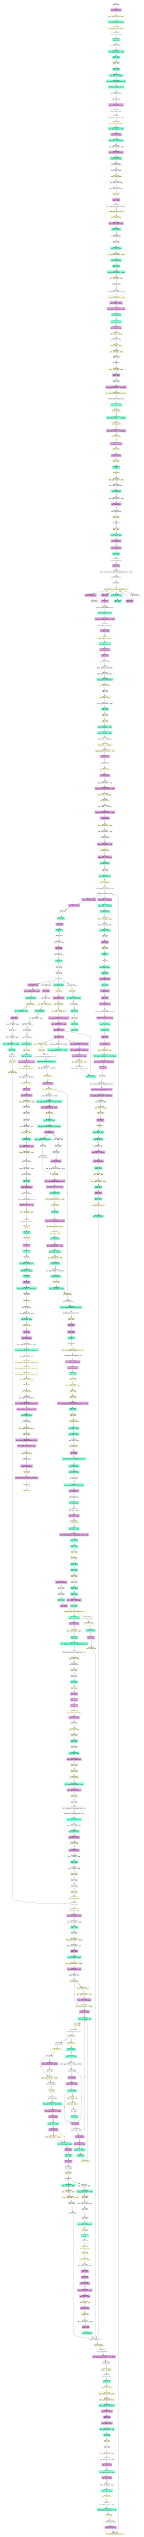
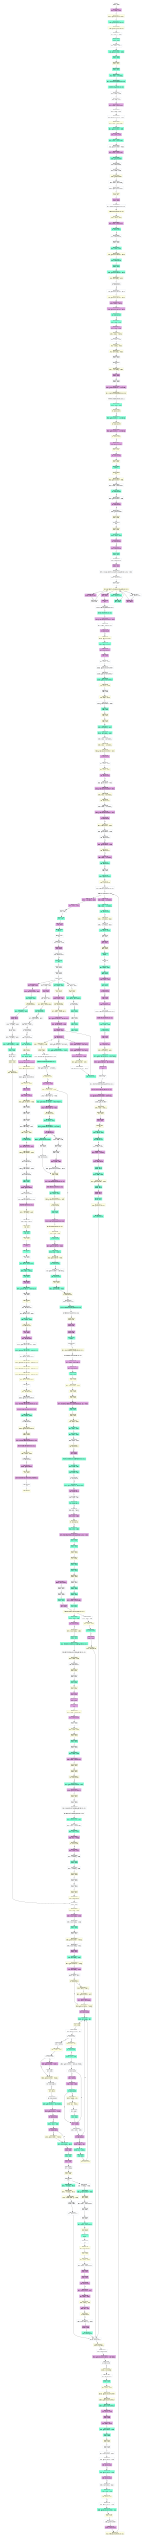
node "0x00426e1c movl %esp, %ebp": fillcolor lightyellow -> aquamarine
